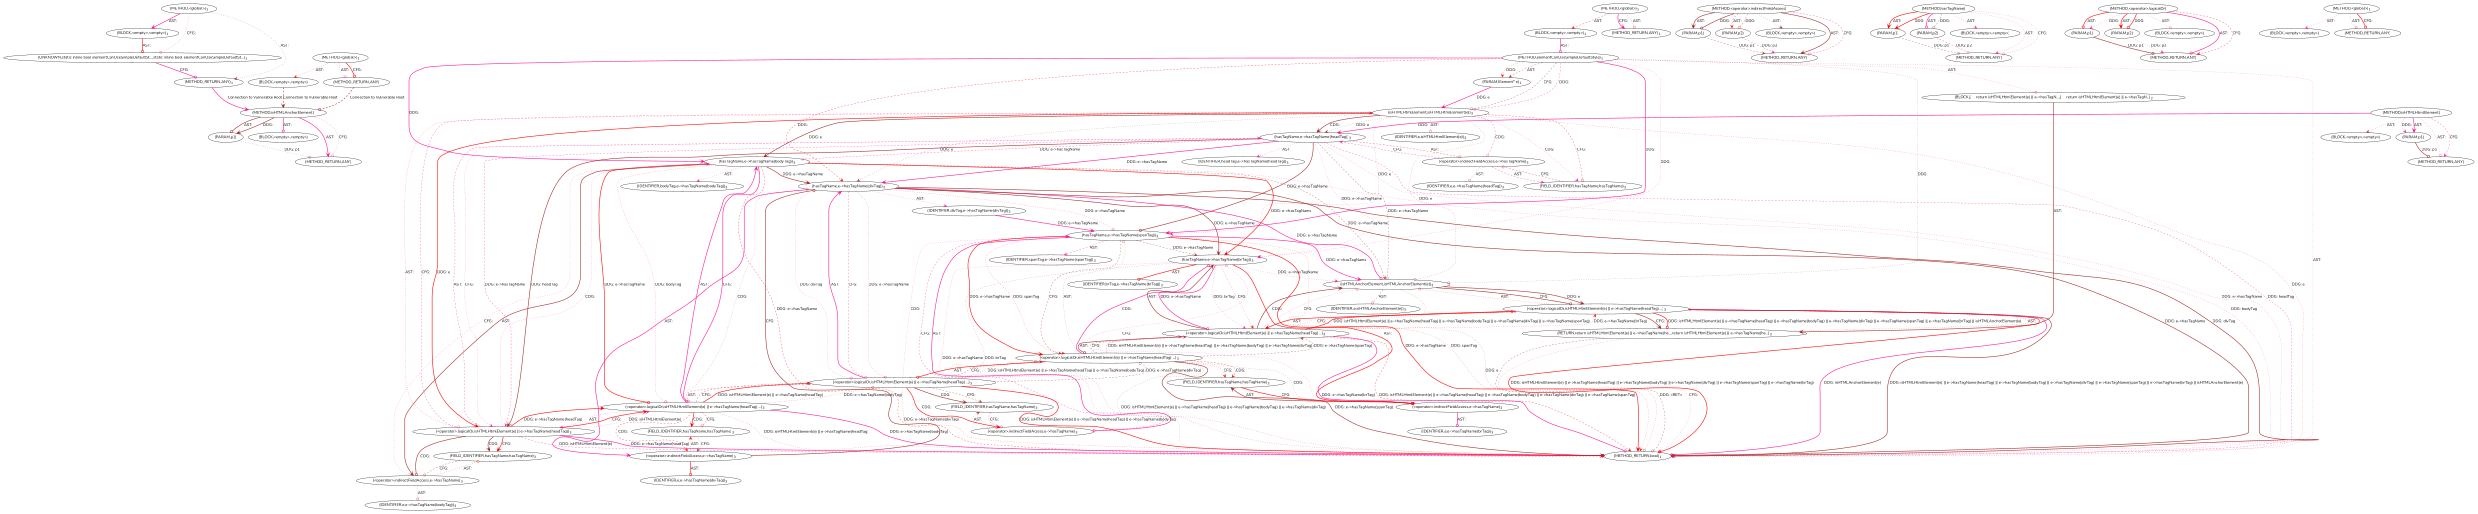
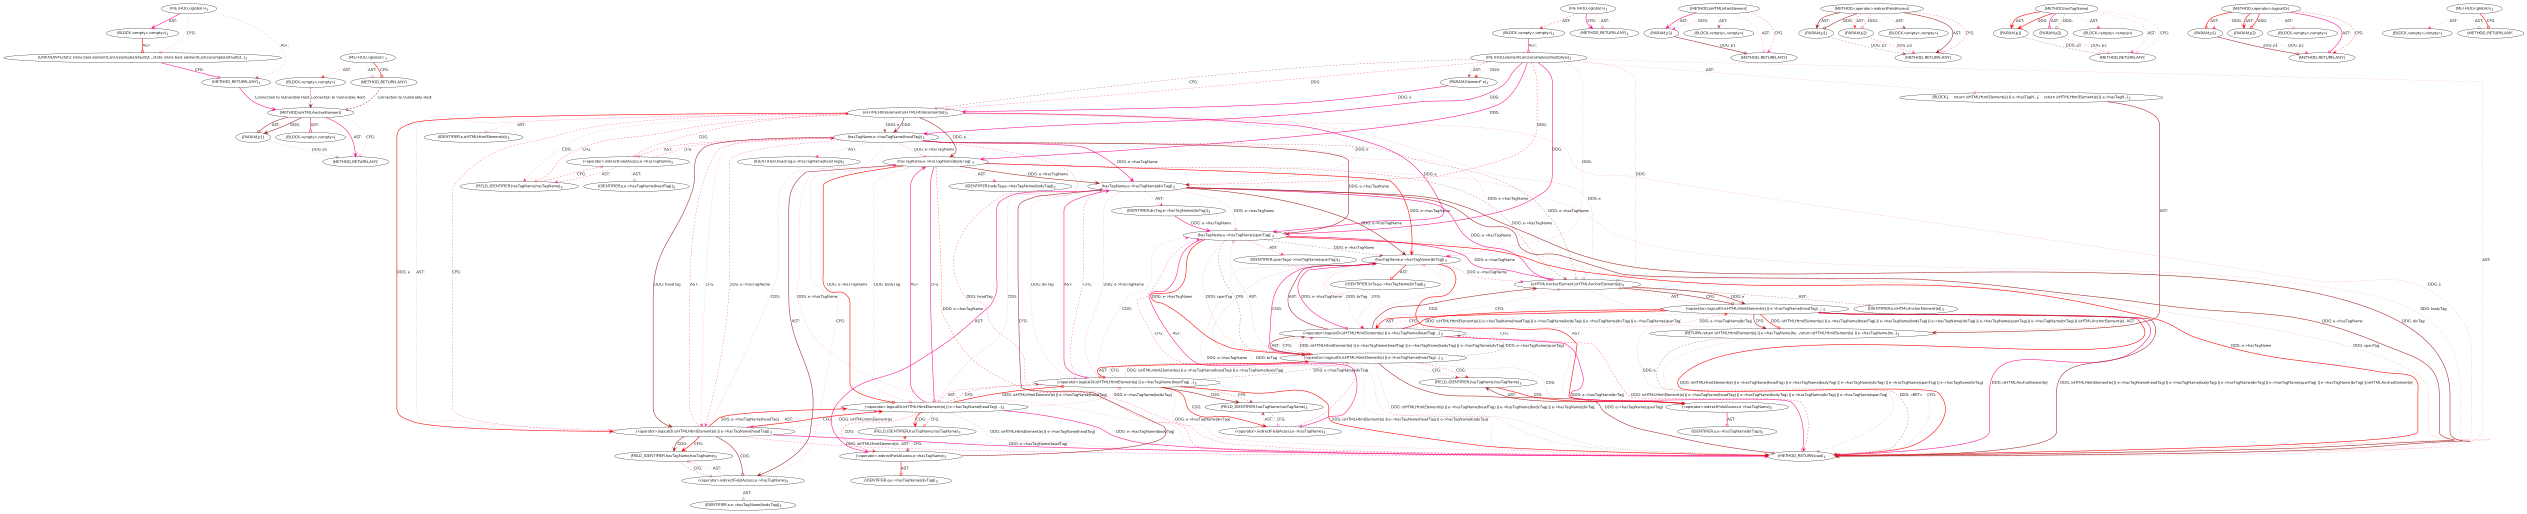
edge "(METHOD,isHTMLHtmlElement)" -> "(hasTagName,e->hasTagName(headTag))": now "(METHOD,elementCanUseSimpleDefaultStyle)" -> "(hasTagName,e->hasTagName(headTag))"
edge "(isHTMLHtmlElement,isHTMLHtmlElement(e))" -> "(hasTagName,e->hasTagName(spanTag))": style dotted -> bold
edge "(hasTagName,e->hasTagName(spanTag))" -> "(isHTMLAnchorElement,isHTMLAnchorElement(e))": arrowhead vee -> odot
edge "(hasTagName,e->hasTagName(brTag))" -> "(isHTMLAnchorElement,isHTMLAnchorElement(e))": style dotted -> dashed
